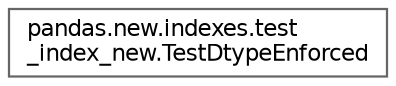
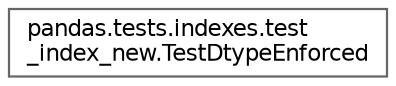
node "pandas.new.indexes.test _index_new.TestDtypeEnforced": label "pandas.new.indexes.test _index_new.TestDtypeEnforced" -> "pandas.tests.indexes.test _index_new.TestDtypeEnforced"
